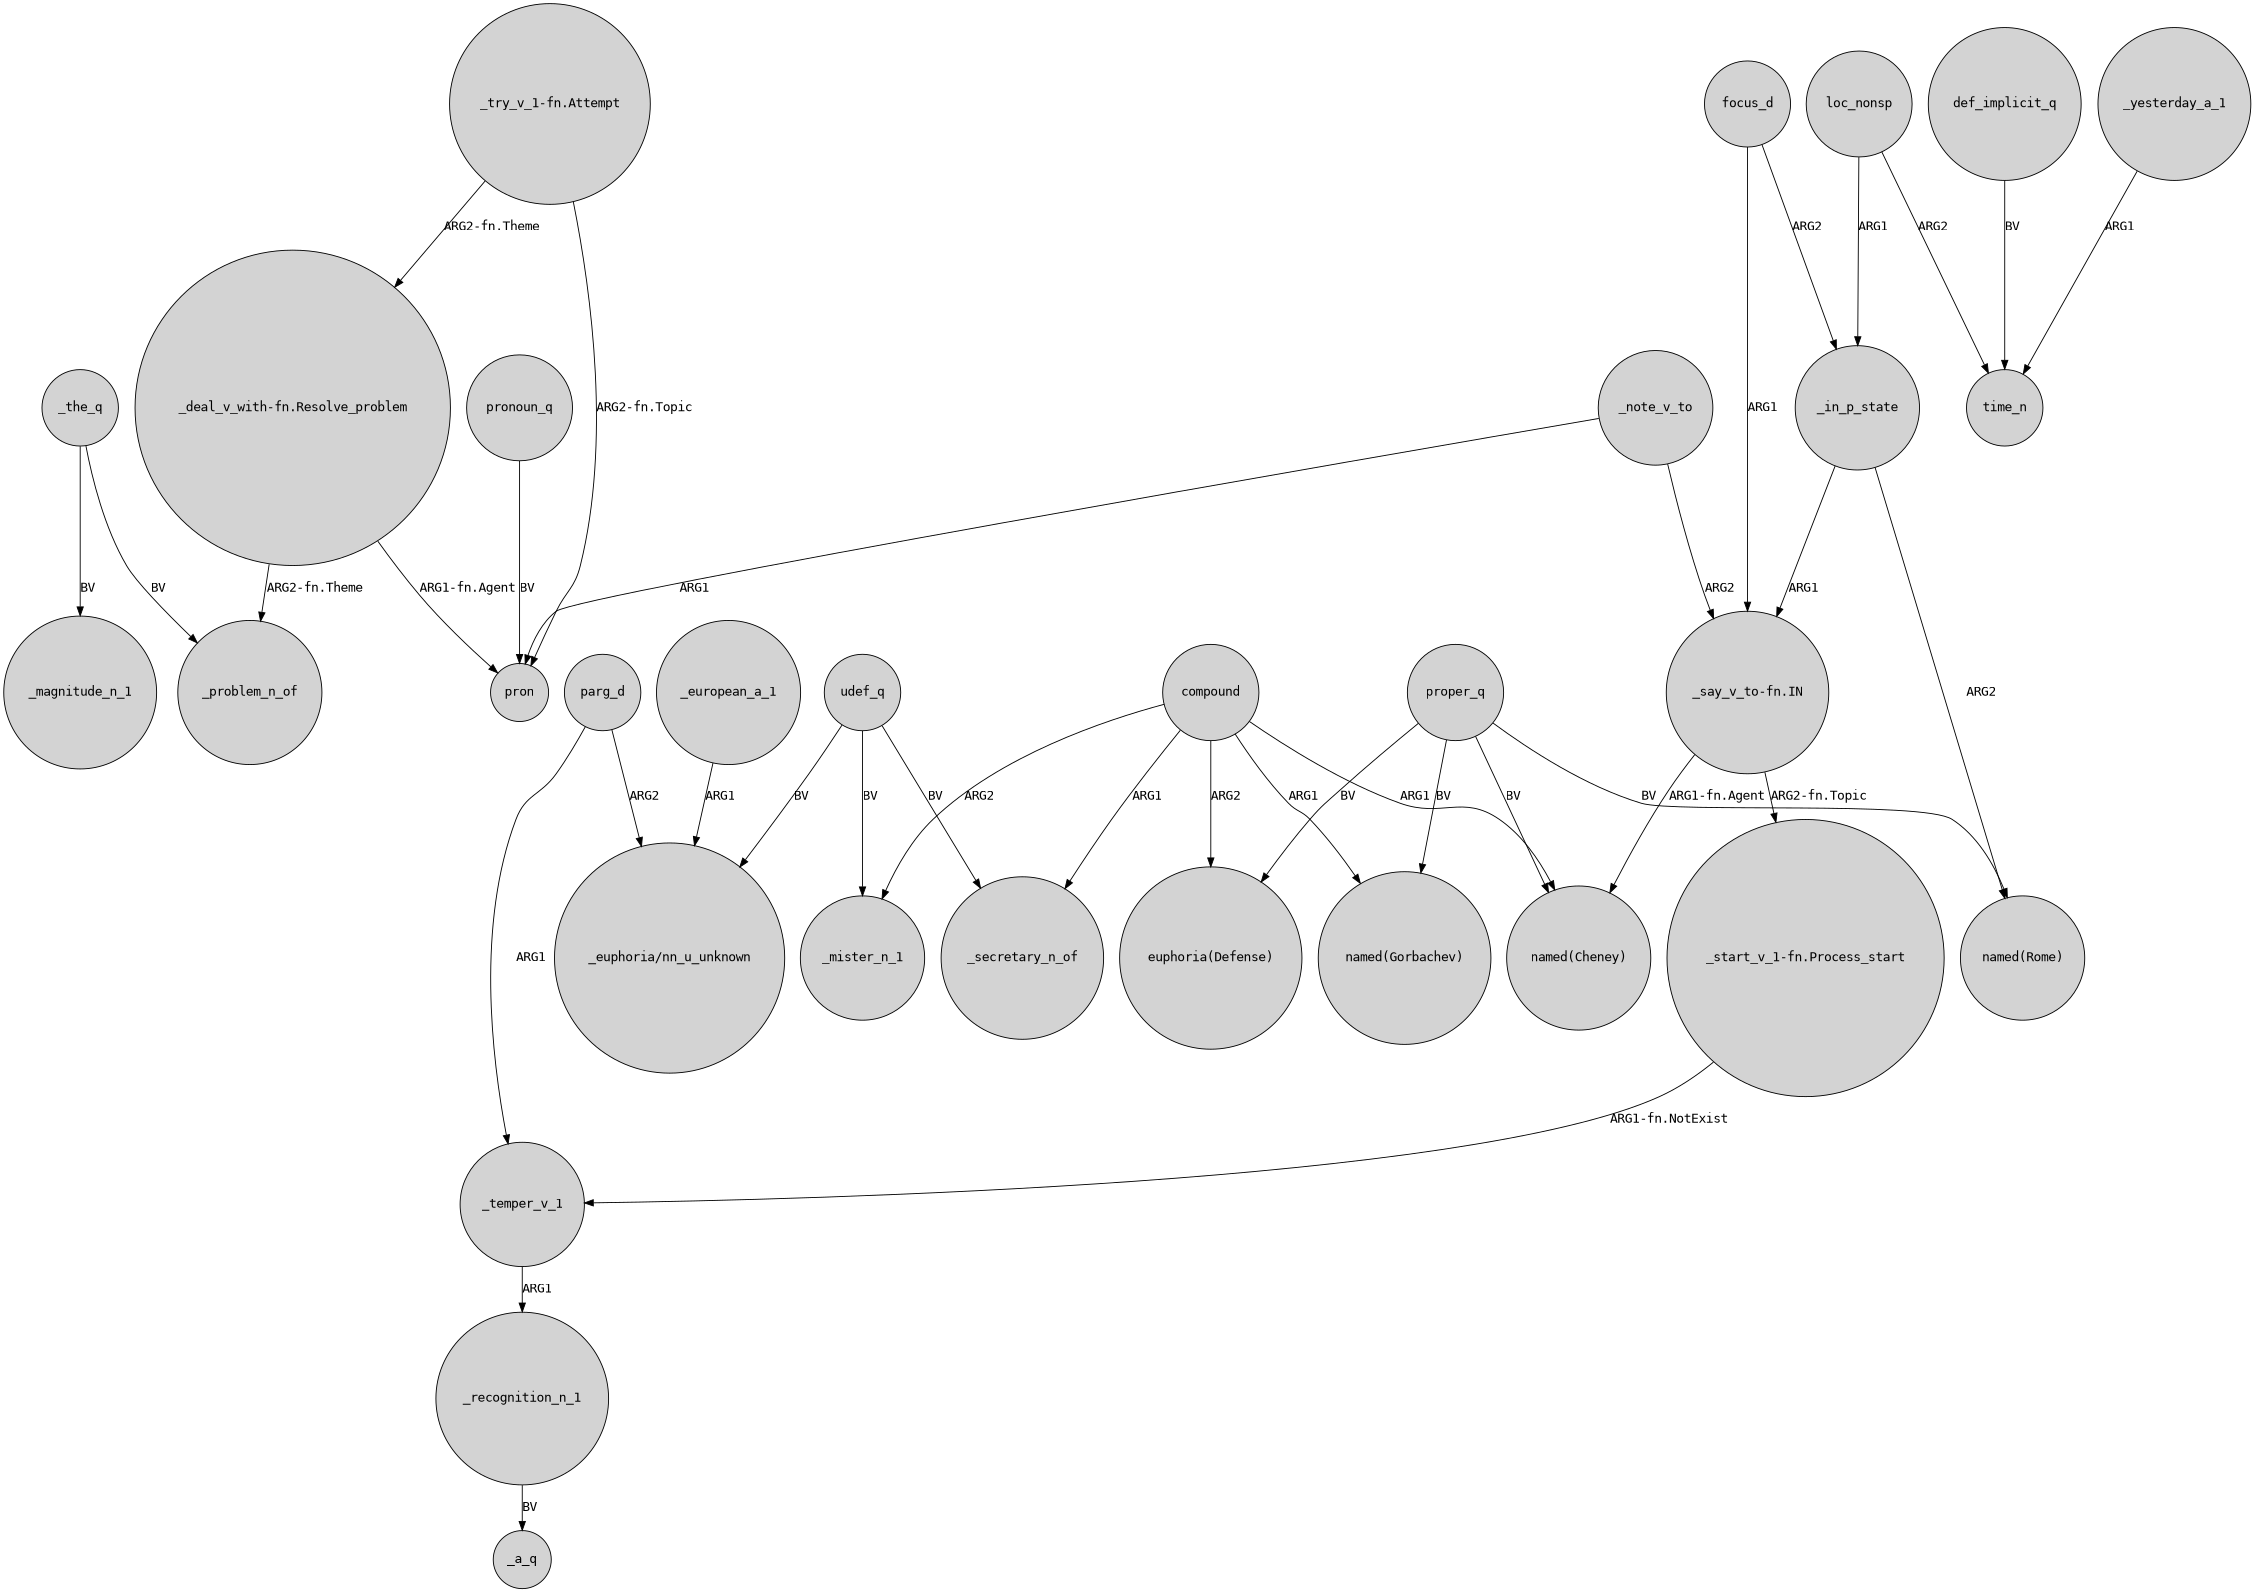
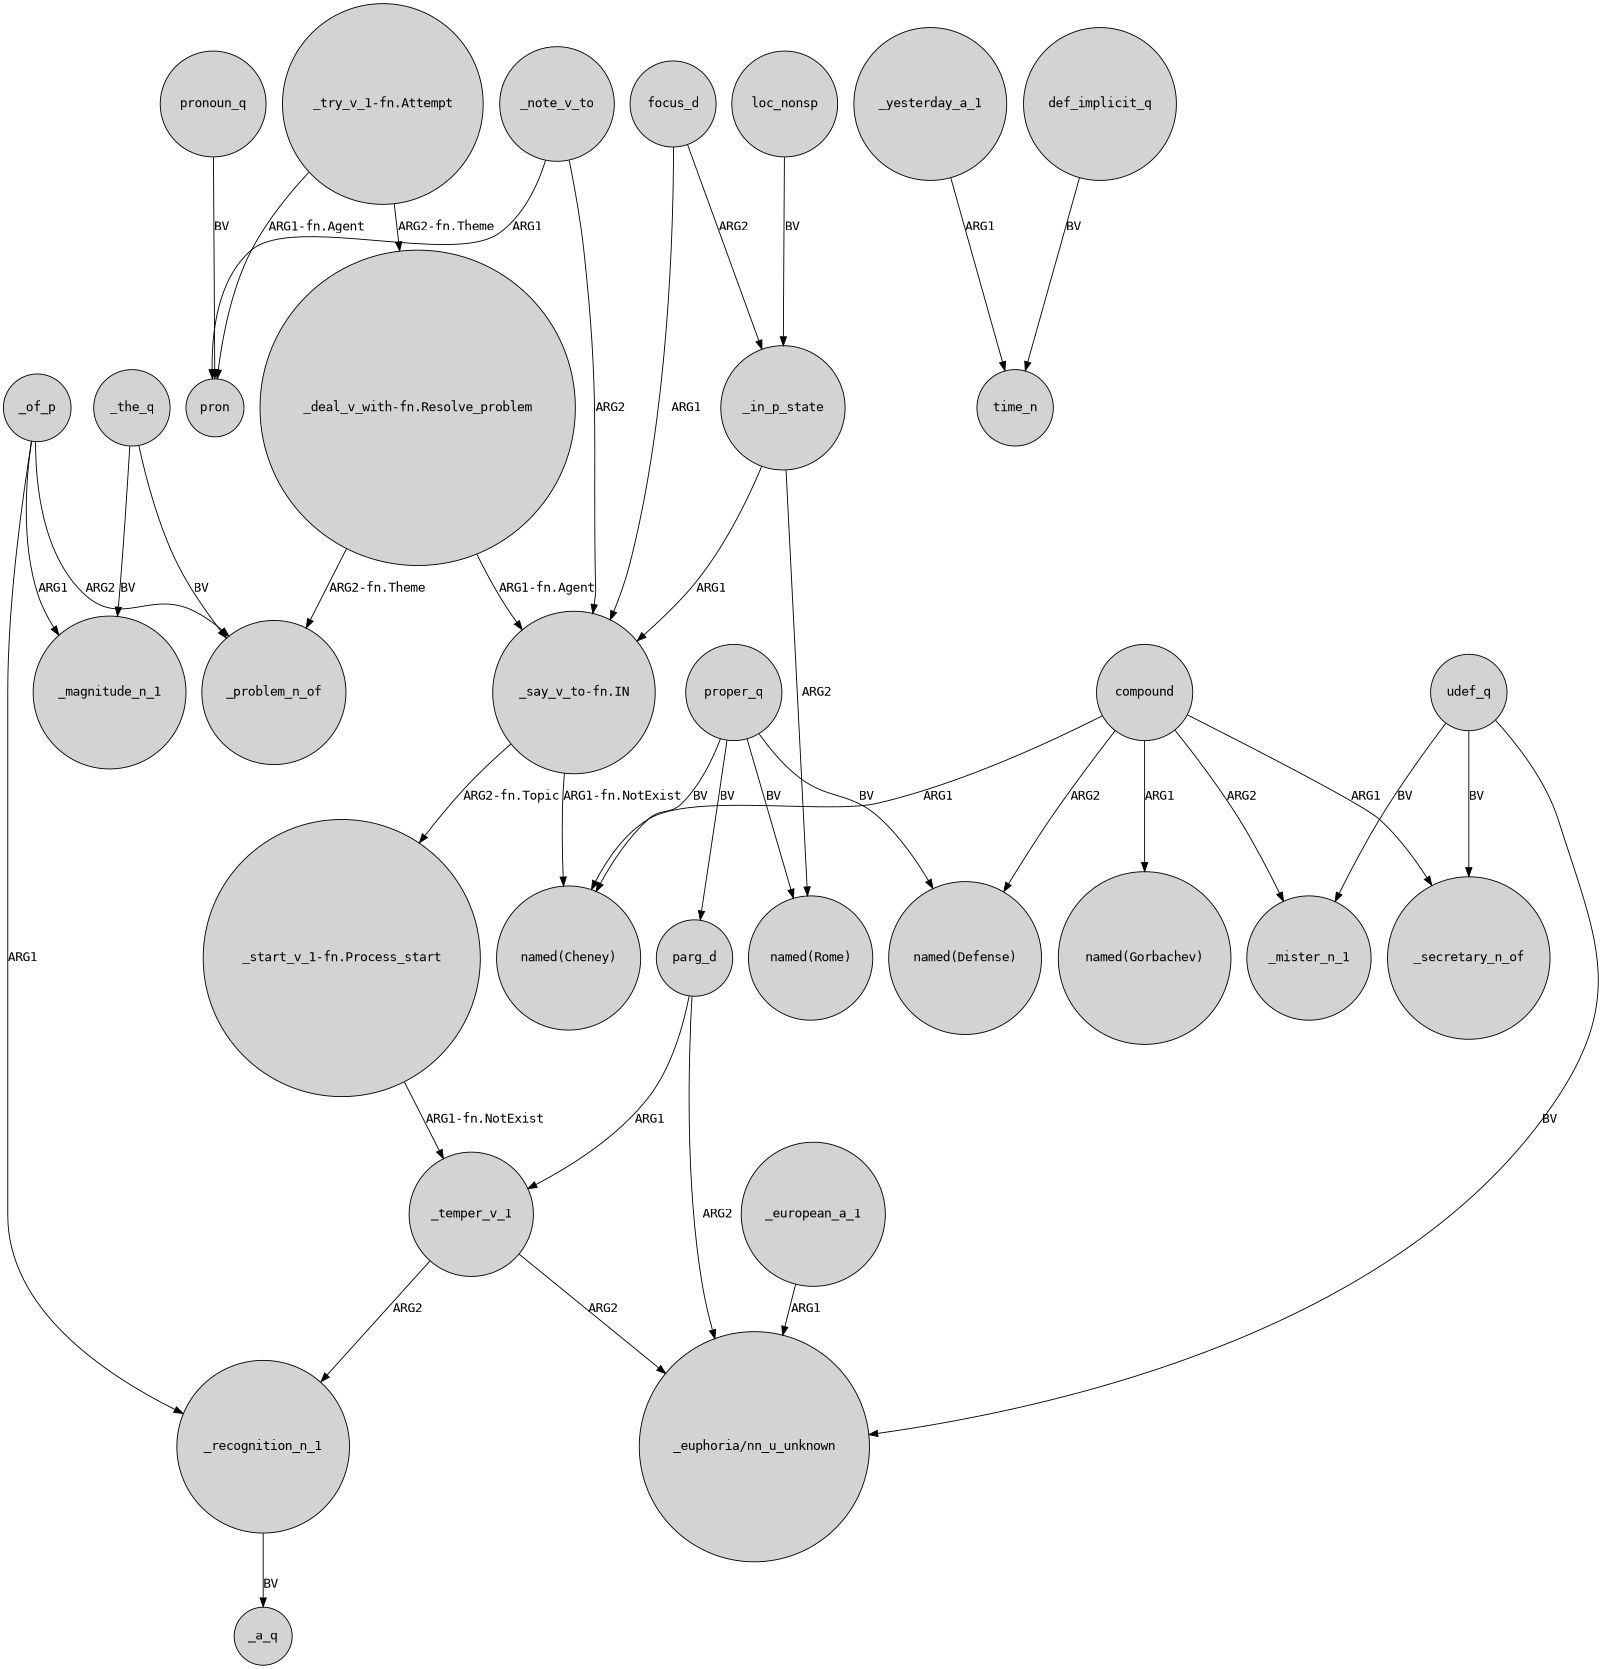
edge "loc_nonsp" -> "_in_p_state": label "ARG1" -> "BV"
edge "loc_nonsp" -> "time_n": removed, label "ARG2"
node "_of_p": added
edge "_try_v_1-fn.Attempt" -> "pron": label "ARG2-fn.Topic" -> "ARG1-fn.Agent"
edge "_deal_v_with-fn.Resolve_problem" -> "pron": now "_deal_v_with-fn.Resolve_problem" -> "_say_v_to-fn.IN"
edge "_say_v_to-fn.IN" -> "named(Cheney)": label "ARG1-fn.Agent" -> "ARG1-fn.NotExist"
edge "proper_q" -> "named(Gorbachev)": now "proper_q" -> "parg_d"
node "euphoria(Defense)": label "euphoria(Defense)" -> "named(Defense)"
edge "_temper_v_1" -> "_recognition_n_1": label "ARG1" -> "ARG2"
edge "_temper_v_1" -> "_euphoria/nn_u_unknown": added, label "ARG2"
